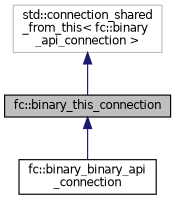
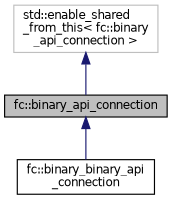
node "std::connection_shared _from_this< fc::binary _api_connection >": label "std::connection_shared _from_this< fc::binary _api_connection >" -> "std::enable_shared _from_this< fc::binary _api_connection >"
node "fc::binary_this_connection": label "fc::binary_this_connection" -> "fc::binary_api_connection"
